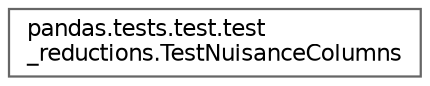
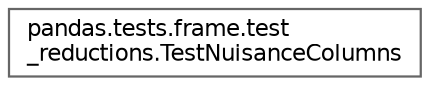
node "pandas.tests.test.test _reductions.TestNuisanceColumns": label "pandas.tests.test.test _reductions.TestNuisanceColumns" -> "pandas.tests.frame.test _reductions.TestNuisanceColumns"
